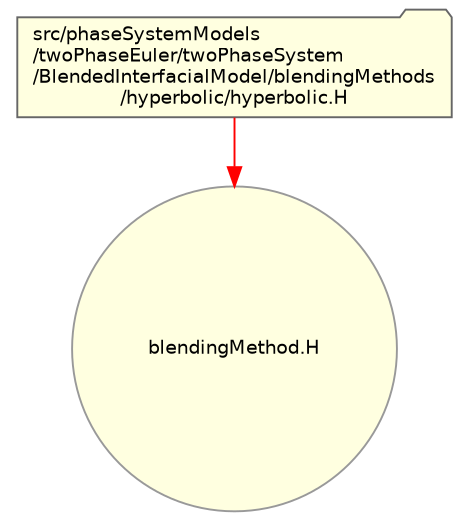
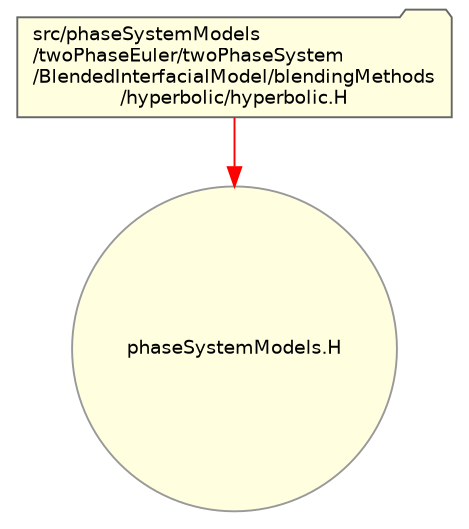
node "blendingMethod.H": label "blendingMethod.H" -> "phaseSystemModels.H"
